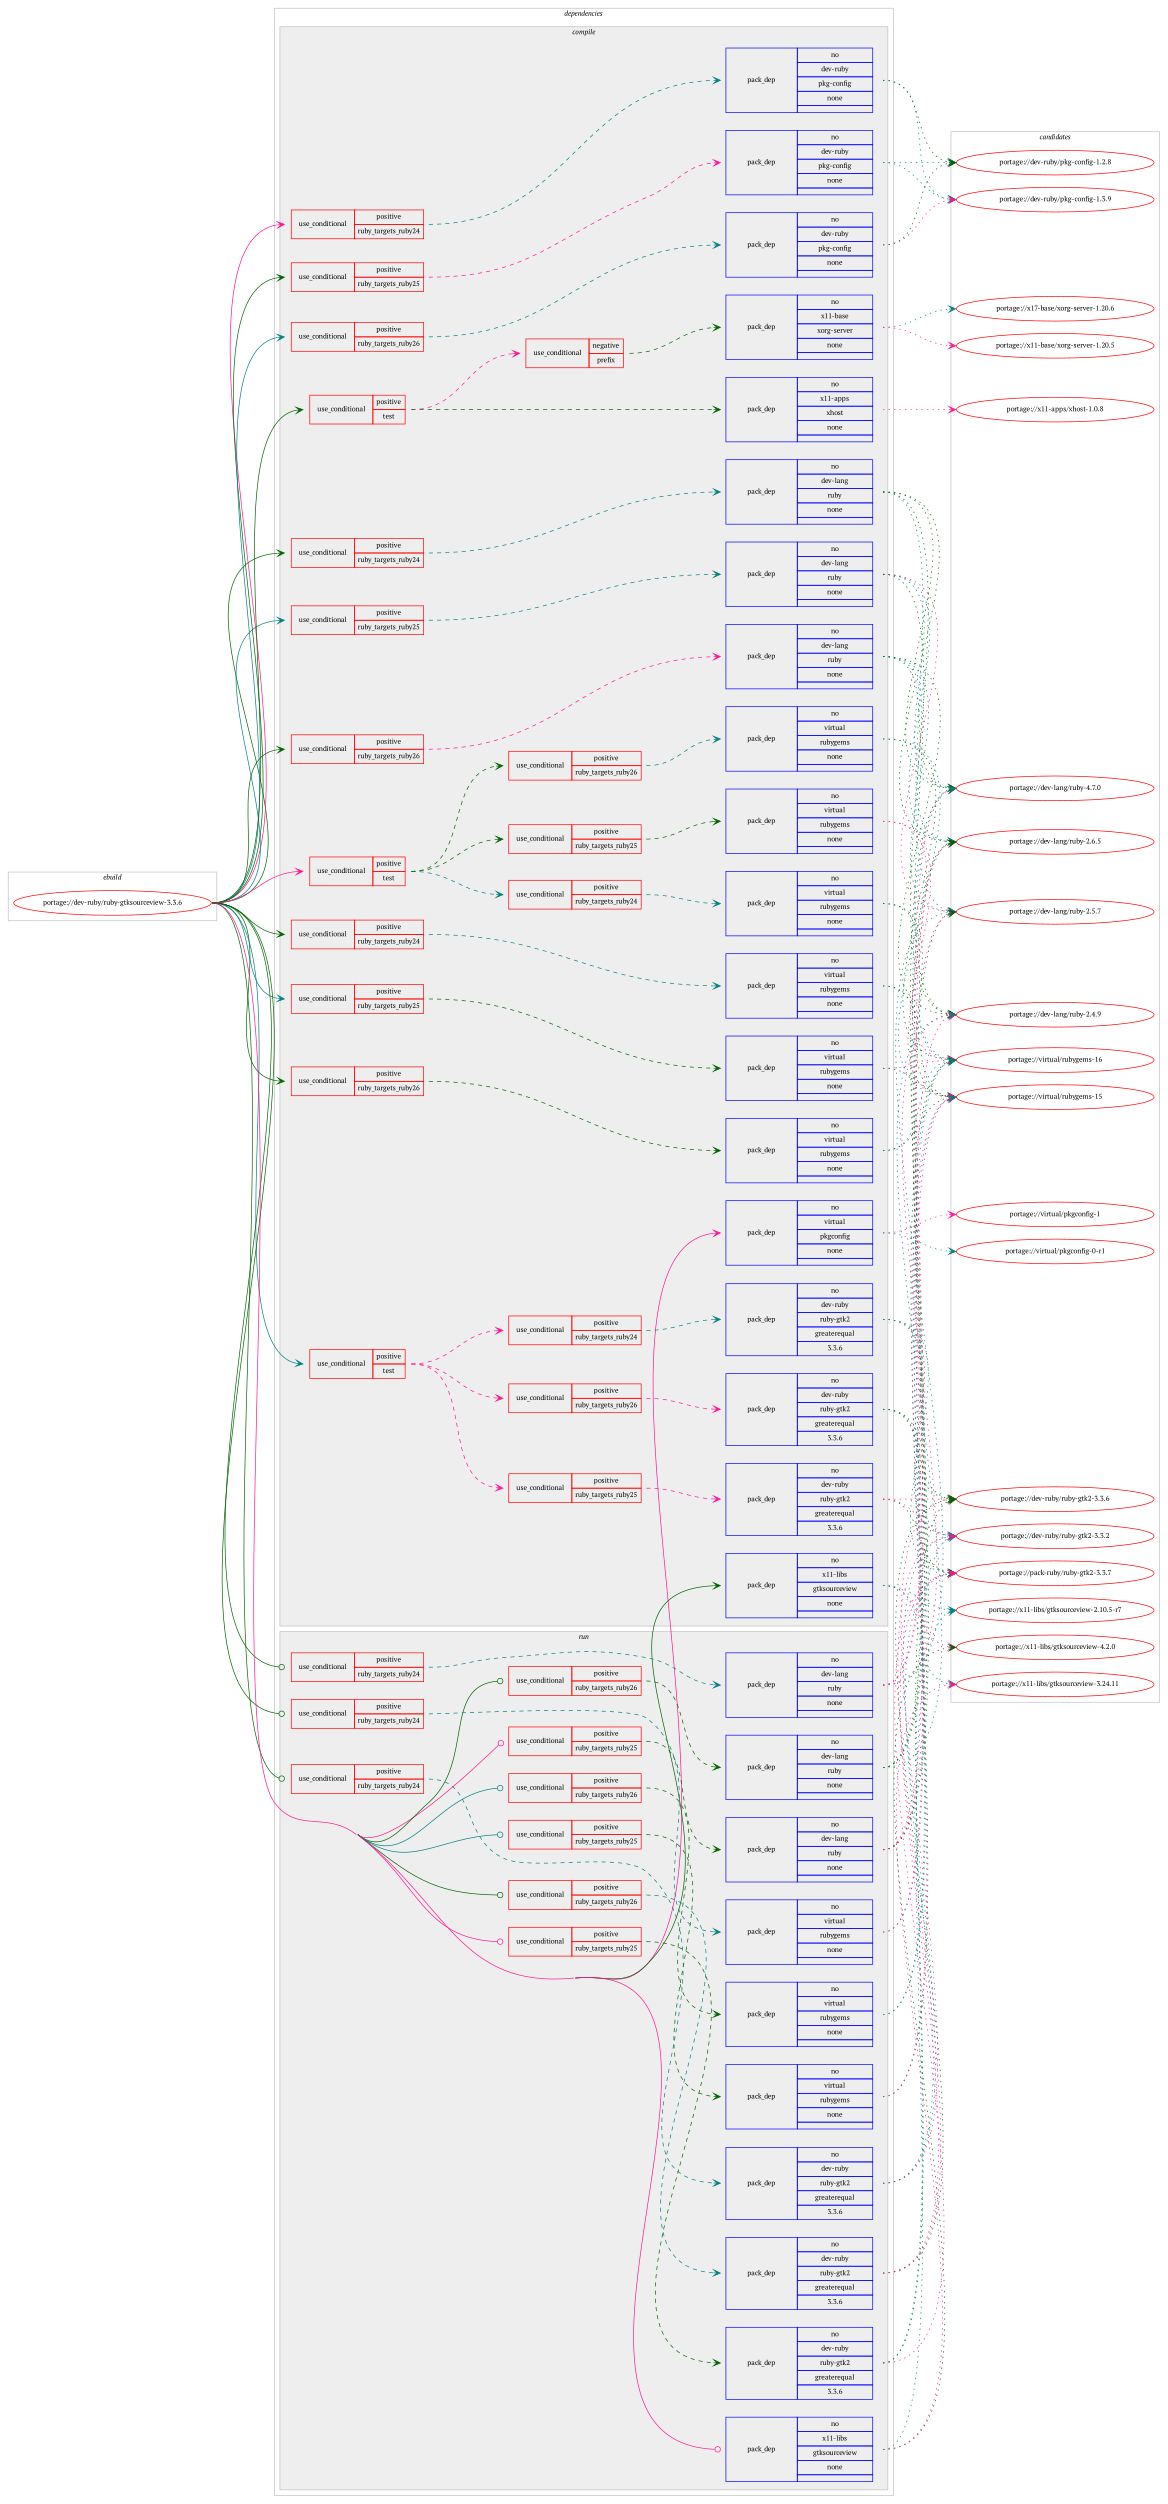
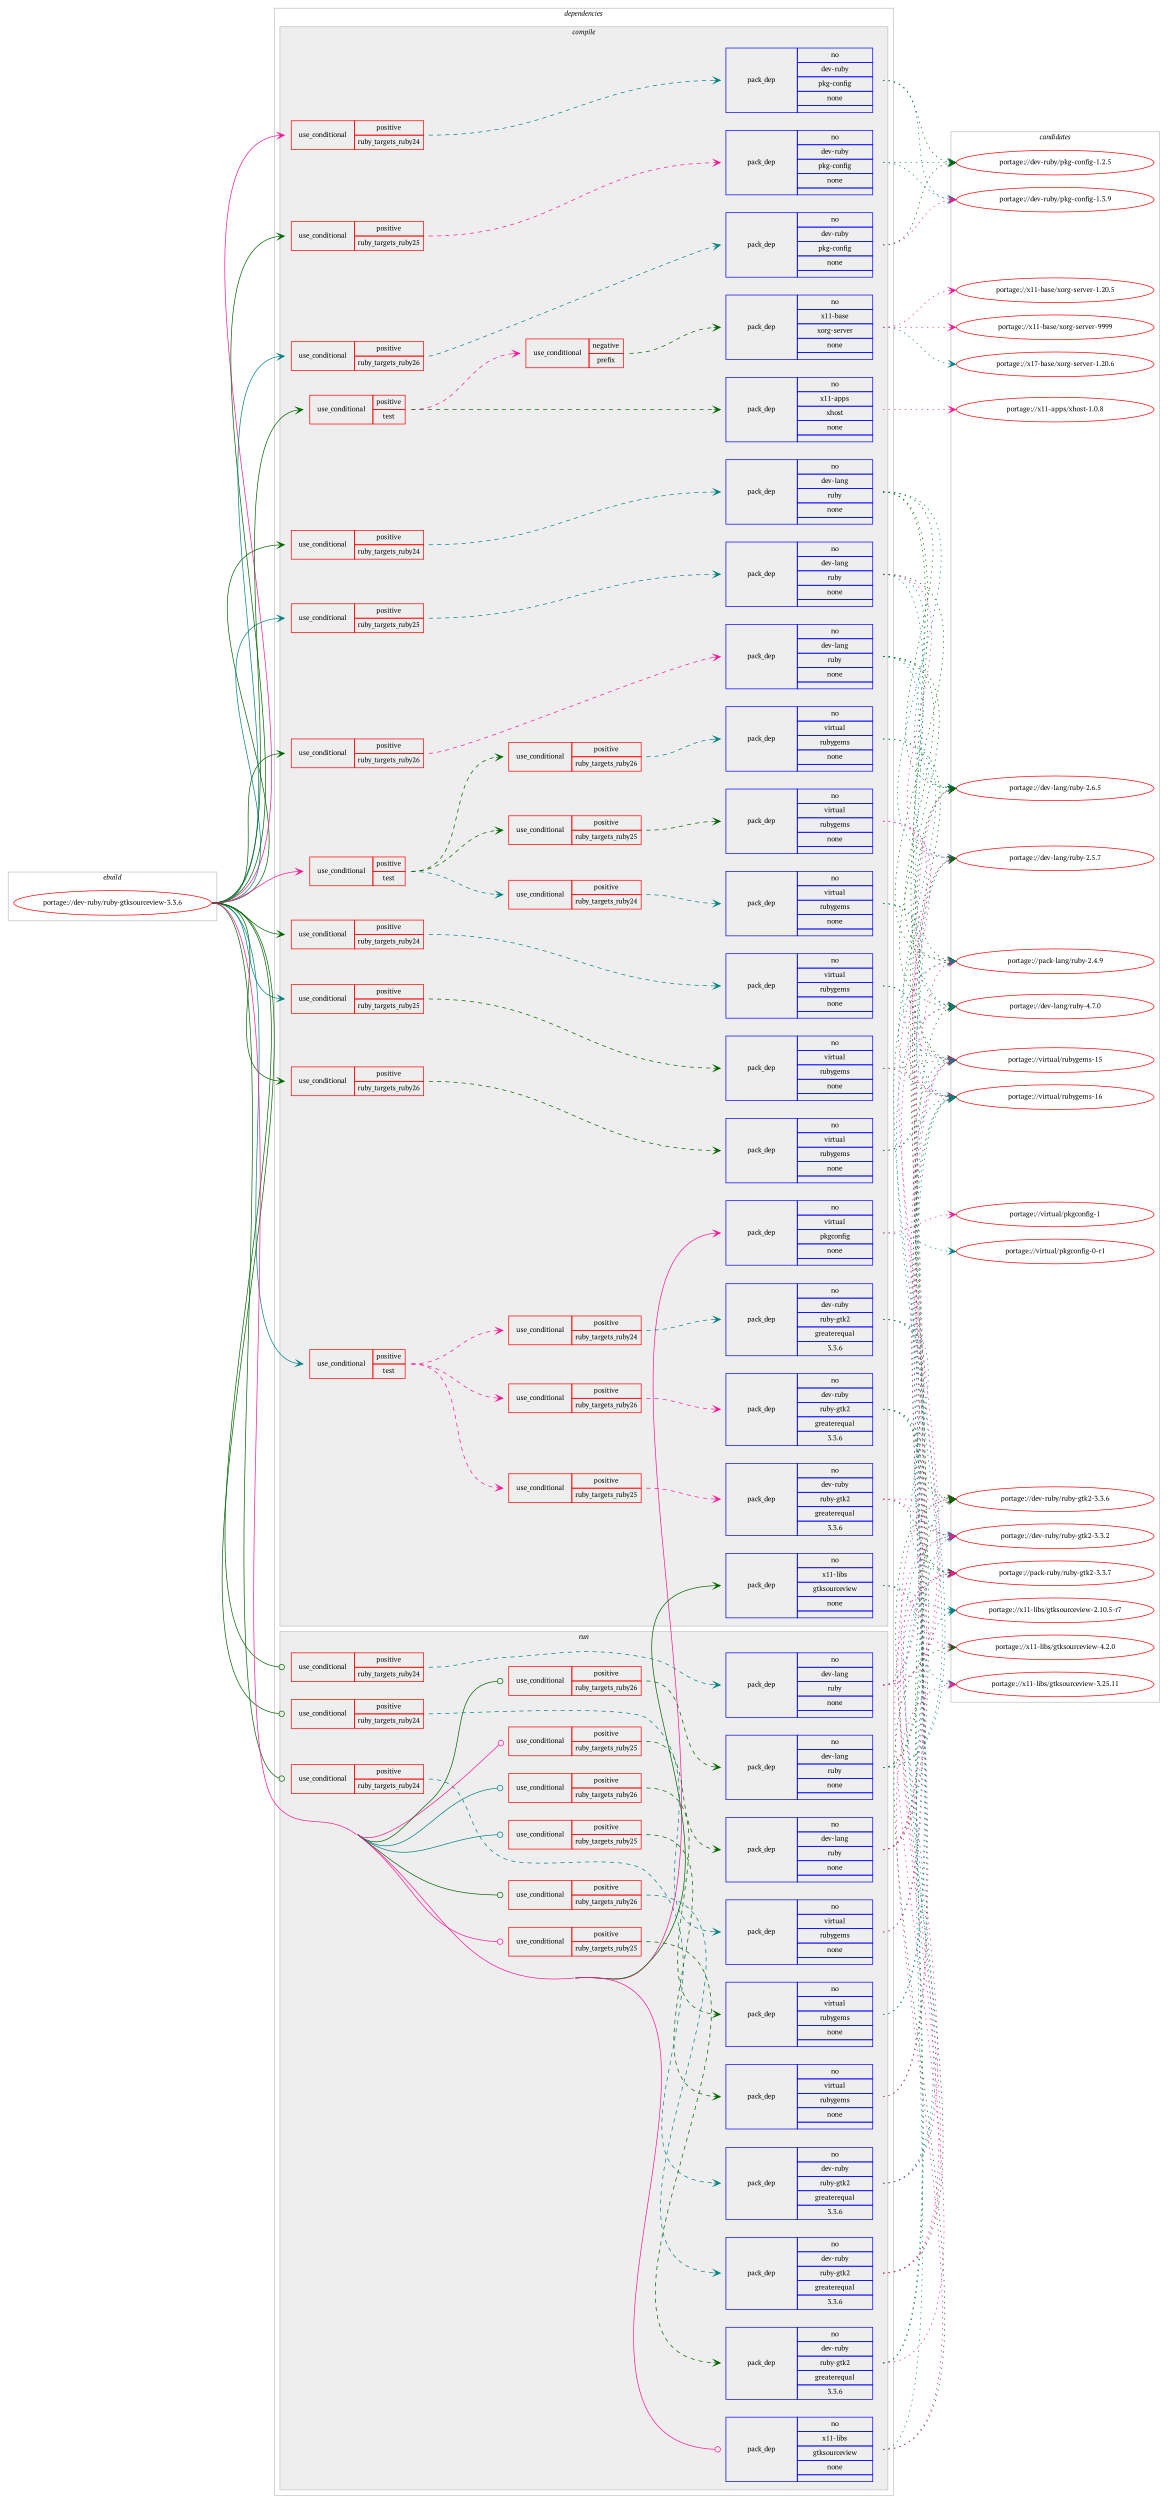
node "portage://dev-ruby/pkg-config-1.2.8": label "portage://dev-ruby/pkg-config-1.2.8" -> "portage://dev-ruby/pkg-config-1.2.5"
node "portage://x11-base/xorg-server-9999": added
node "portage://dev-lang/ruby-2.4.9": label "portage://dev-lang/ruby-2.4.9" -> "portage://pack-lang/ruby-2.4.9"
node "portage://x11-libs/gtksourceview-3.24.11": label "portage://x11-libs/gtksourceview-3.24.11" -> "portage://x11-libs/gtksourceview-3.25.11"
